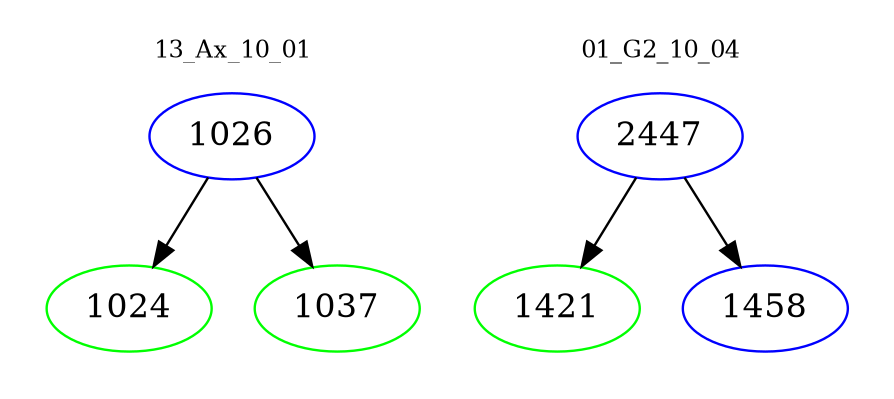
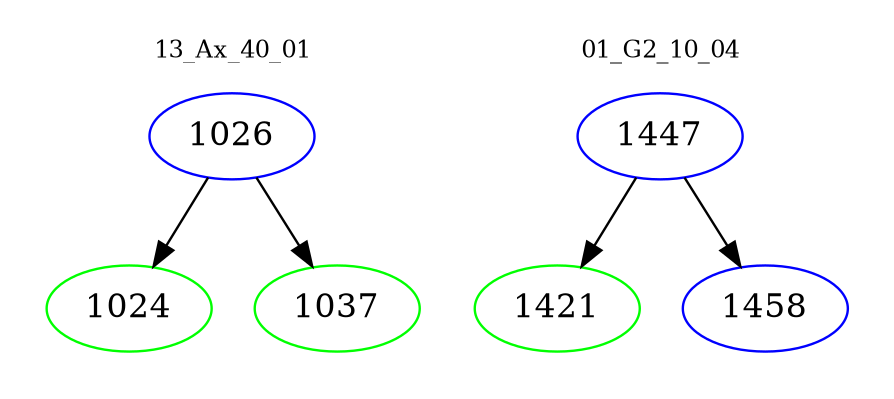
cluster "13_Ax_10_01": label "13_Ax_10_01" -> "13_Ax_40_01"
node "2447": label "2447" -> "1447"
